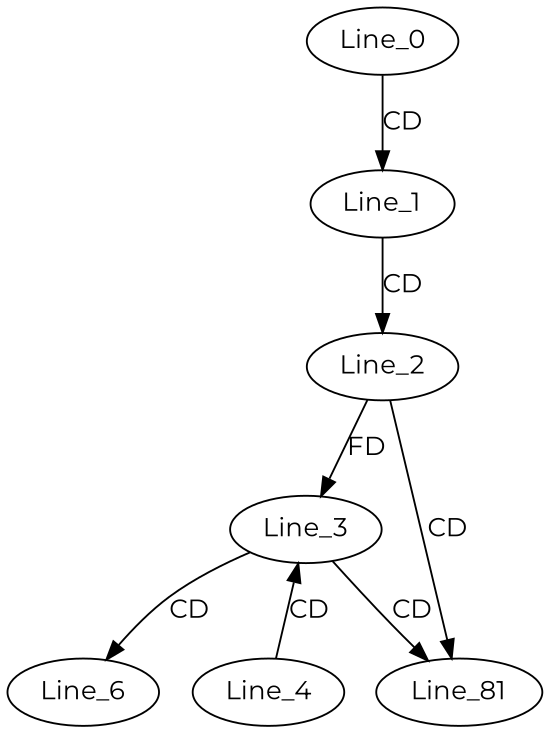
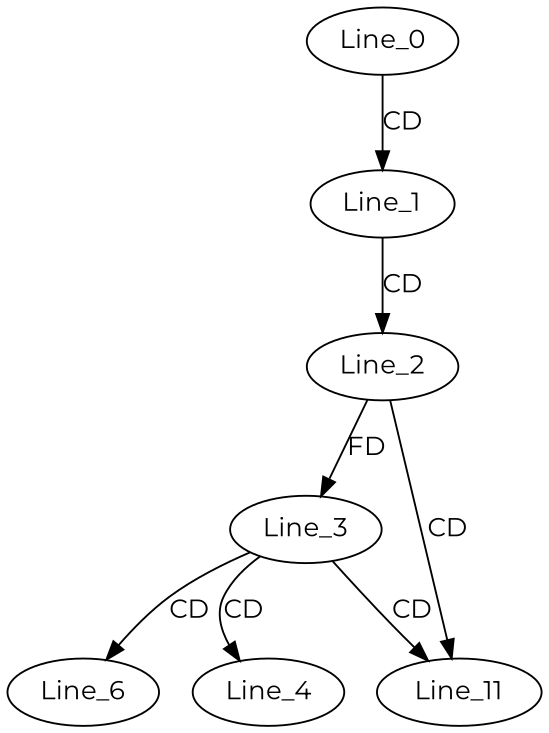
edge "Line_4" -> "Line_3": reversed
node "Line_81": label "Line_81" -> "Line_11"
